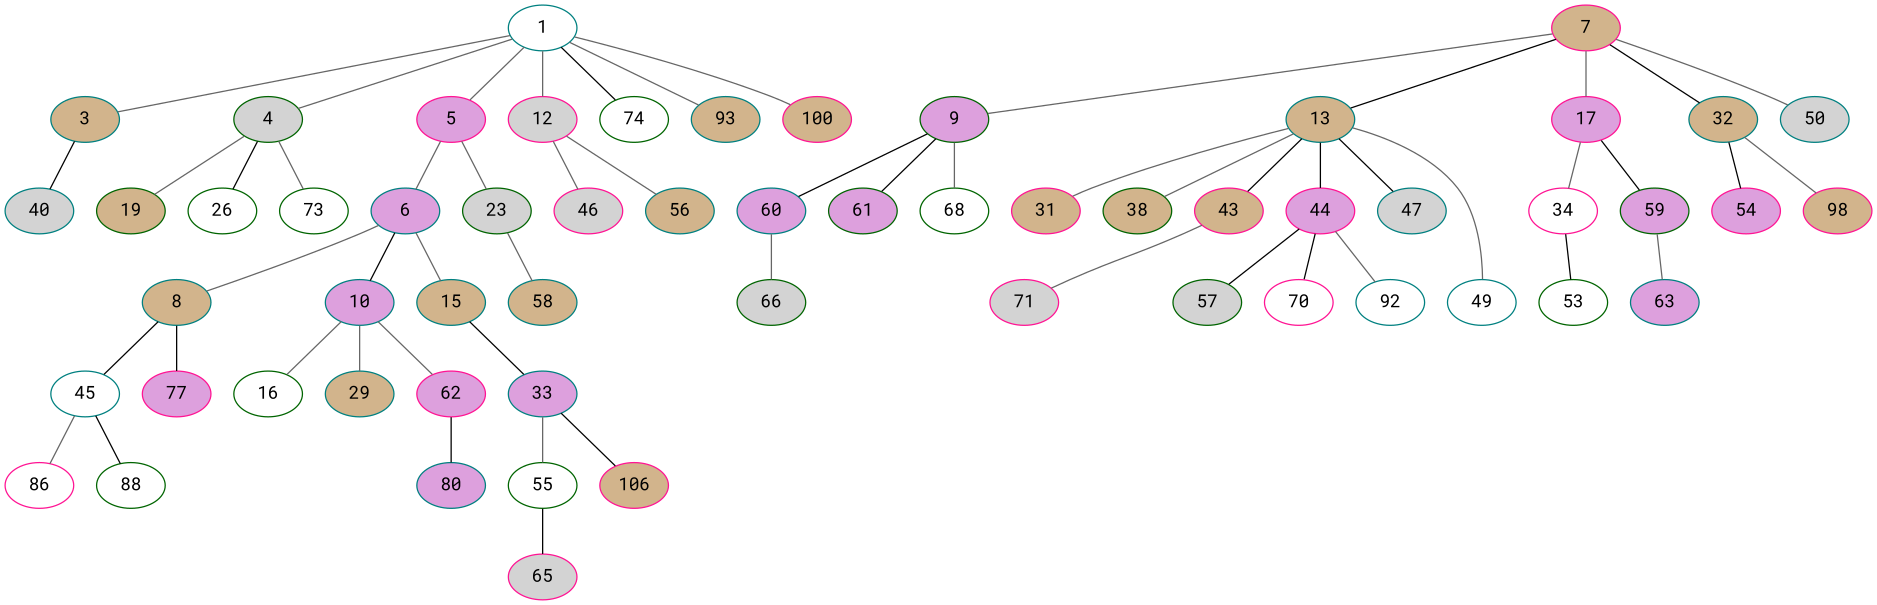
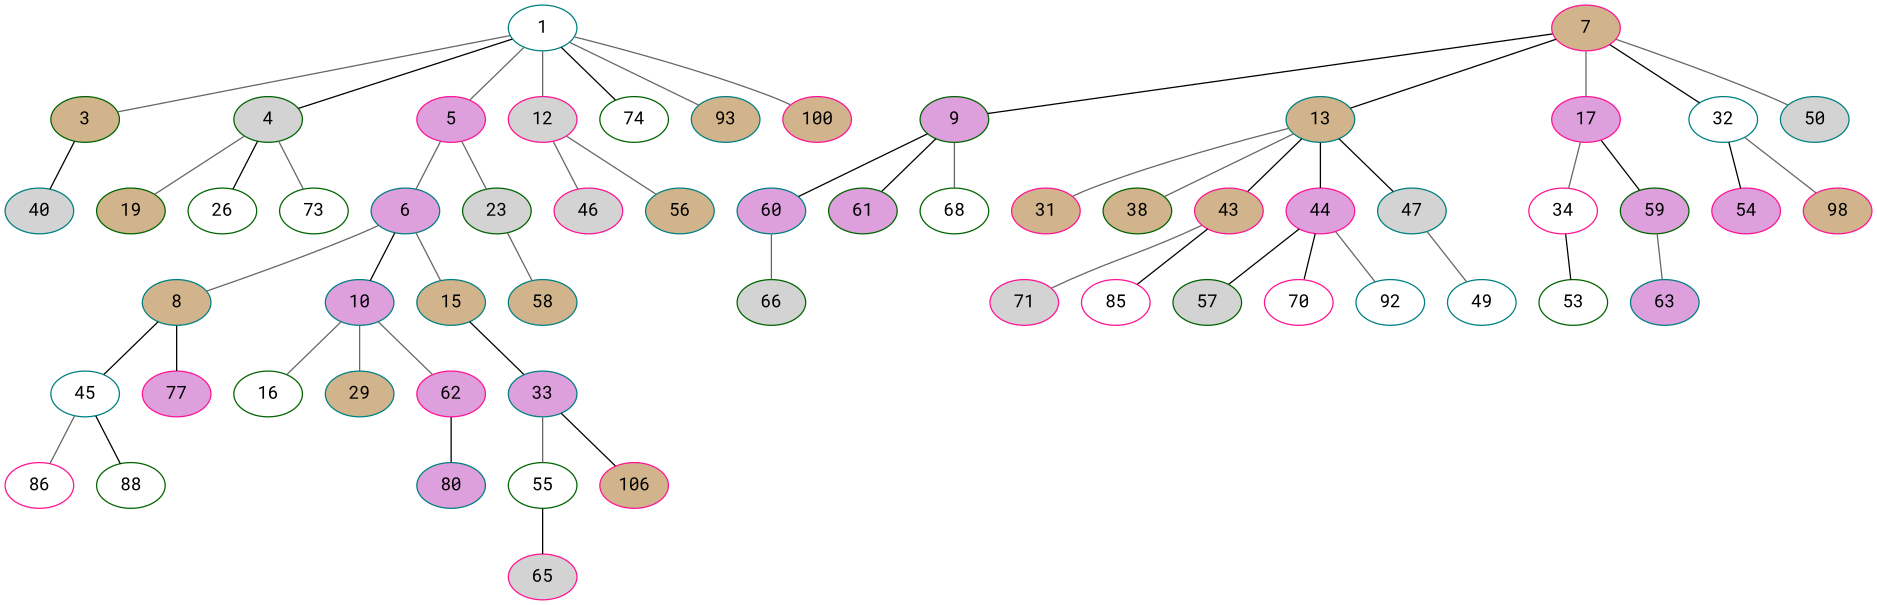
edge "1" -- "4": color gray40 -> black
edge "7" -- "9": color gray40 -> black
node "3": color teal -> darkgreen
node "32": fillcolor tan -> white
edge "13" -- "49": now "47" -- "49"
node "85": added
